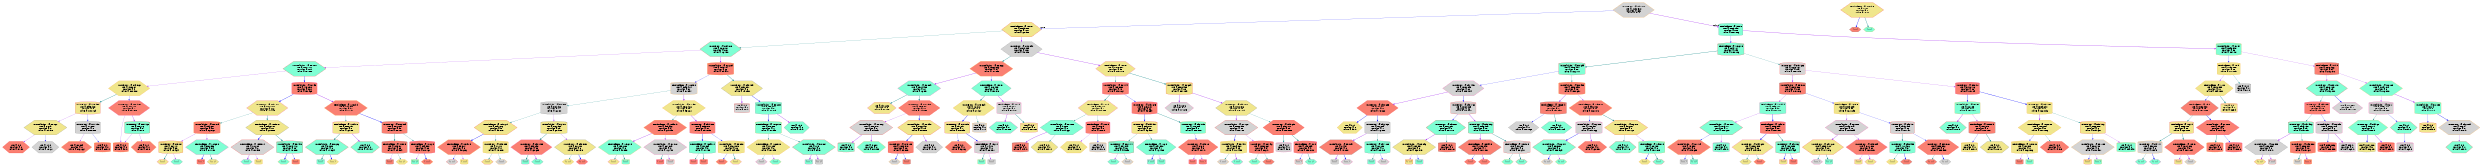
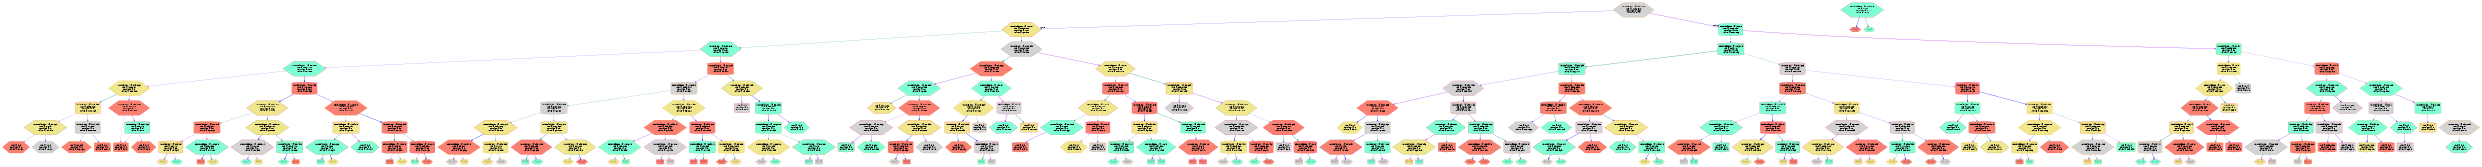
node "Depth_GEBCO <= -3870.5 mse = 2.25 samples = 2 value = 48.5": fillcolor khaki -> aquamarine
edge "WOA_Salinity <= 36.438 mse = 576.0 value = 3 value = 272.0" -> "WOA_TEMP_K <= 296.589 mse = 225.0 samples = 2 value = 245.0": removed
node "mse = 0.0 samples = 1 value = 180.0": removed
